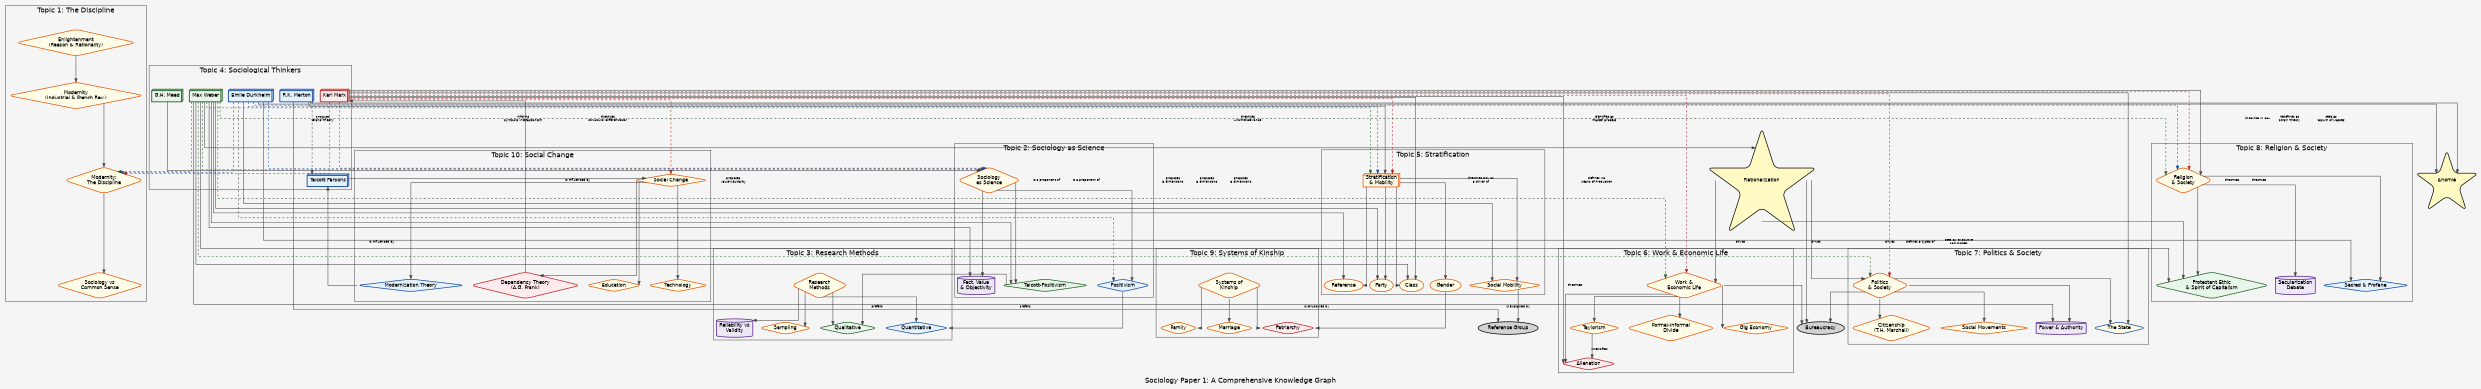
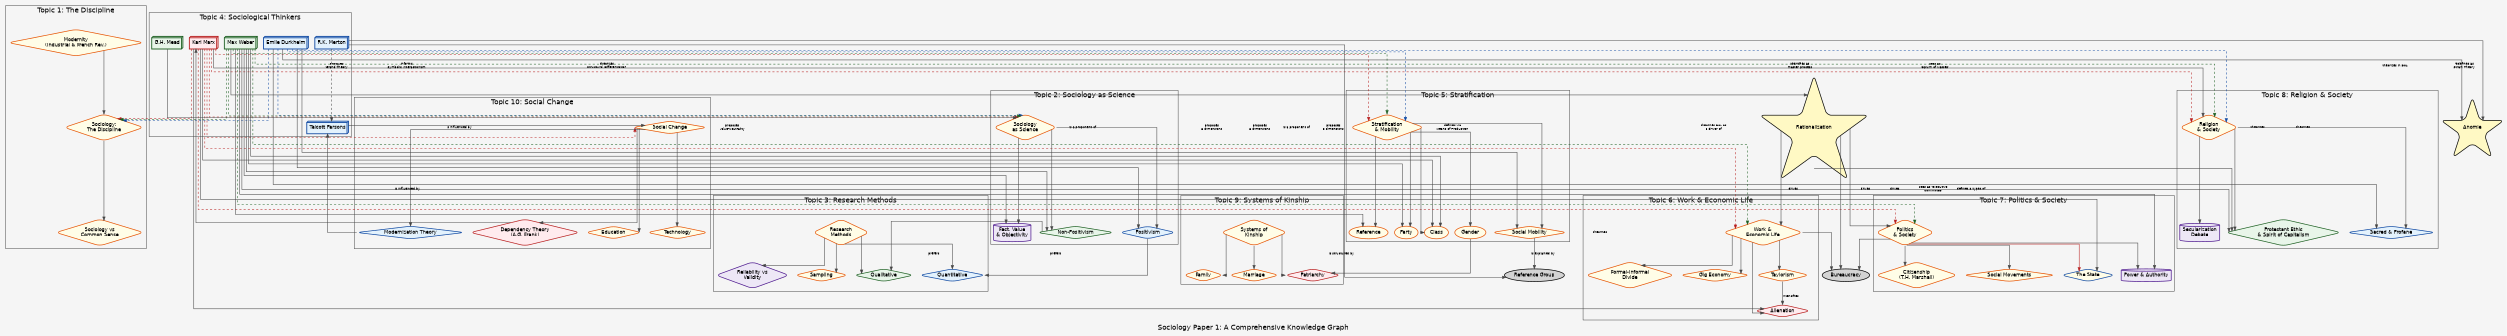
node "Enlightenment (Reason & Rationality)": removed
edge "R.K. Merton" -> "Stratification & Mobility": removed, label "theorizes Anomie/Deviance"
node "Modernity: The Discipline": label "Modernity: The Discipline" -> "Sociology: The Discipline"
node "Stratification & Mobility": shape box3d -> diamond
edge "Emile Durkheim" -> "Positivism": style dashed -> solid
edge "Politics & Society" -> "The State": color #424242 -> #b71c1c
node "Talcott-Positivism": label "Talcott-Positivism" -> "Non-Positivism"
node "Reliability vs Validity": shape cylinder -> diamond
